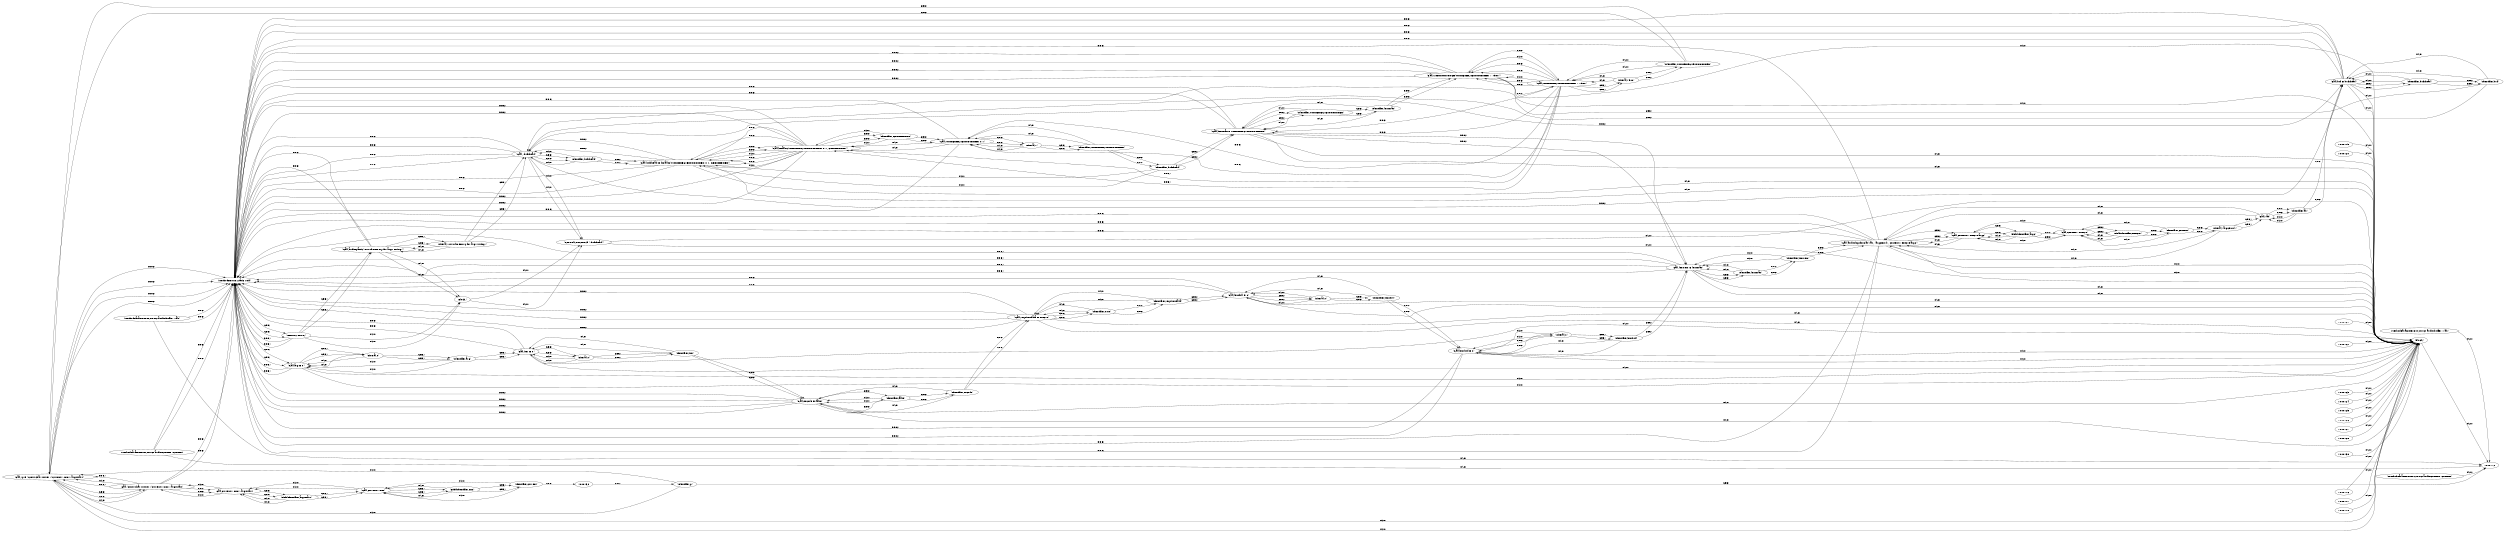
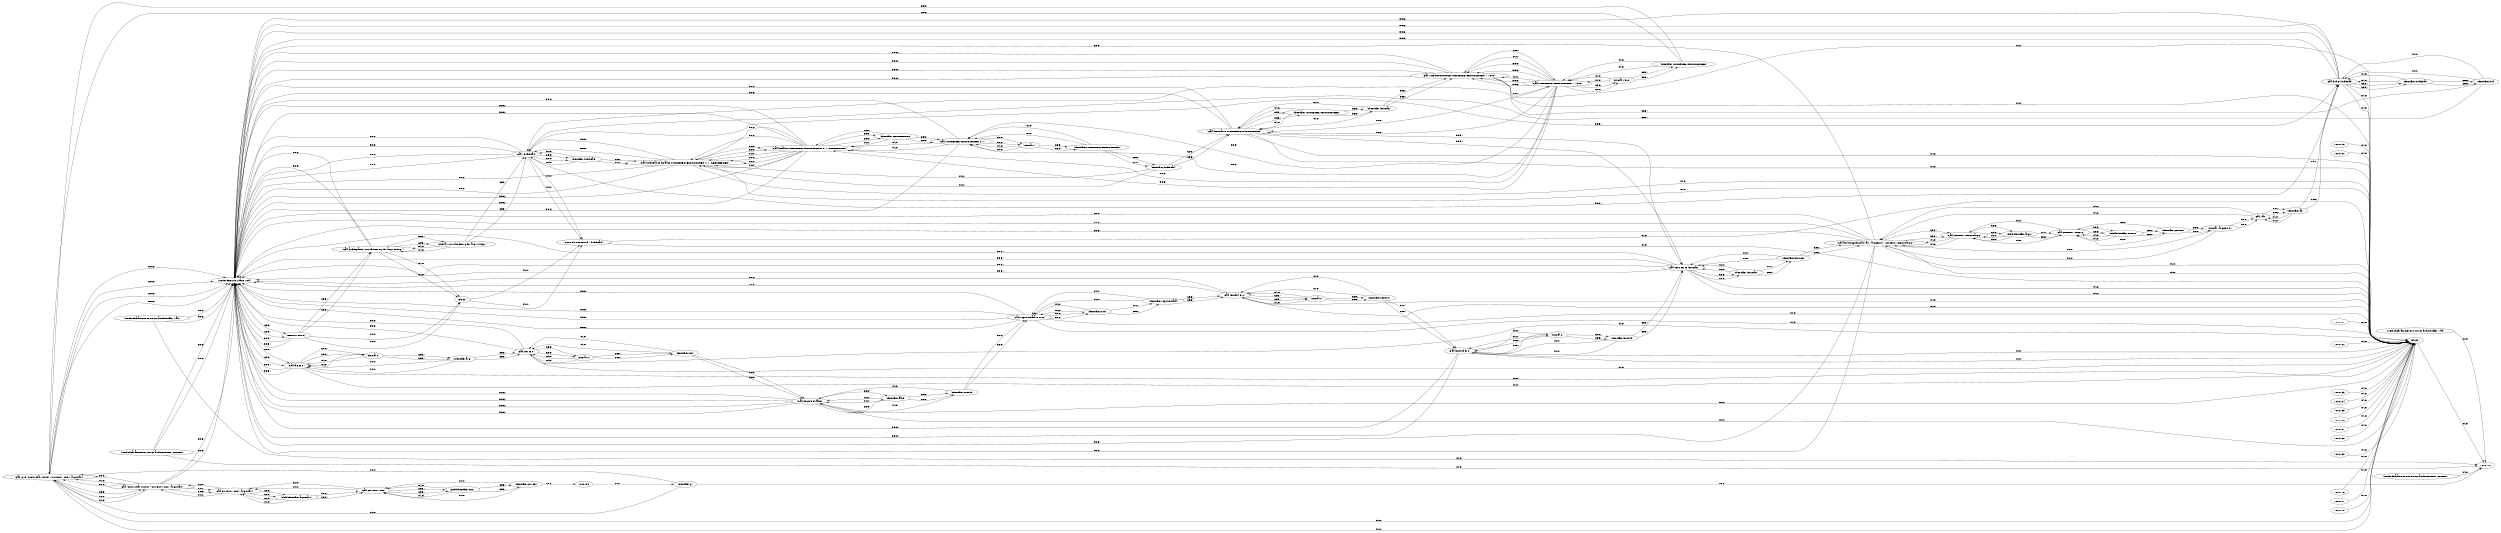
node "(Call,require_data = execve)": label "(Call,require_data = execve)" -> "(Call,require_data = true)"
